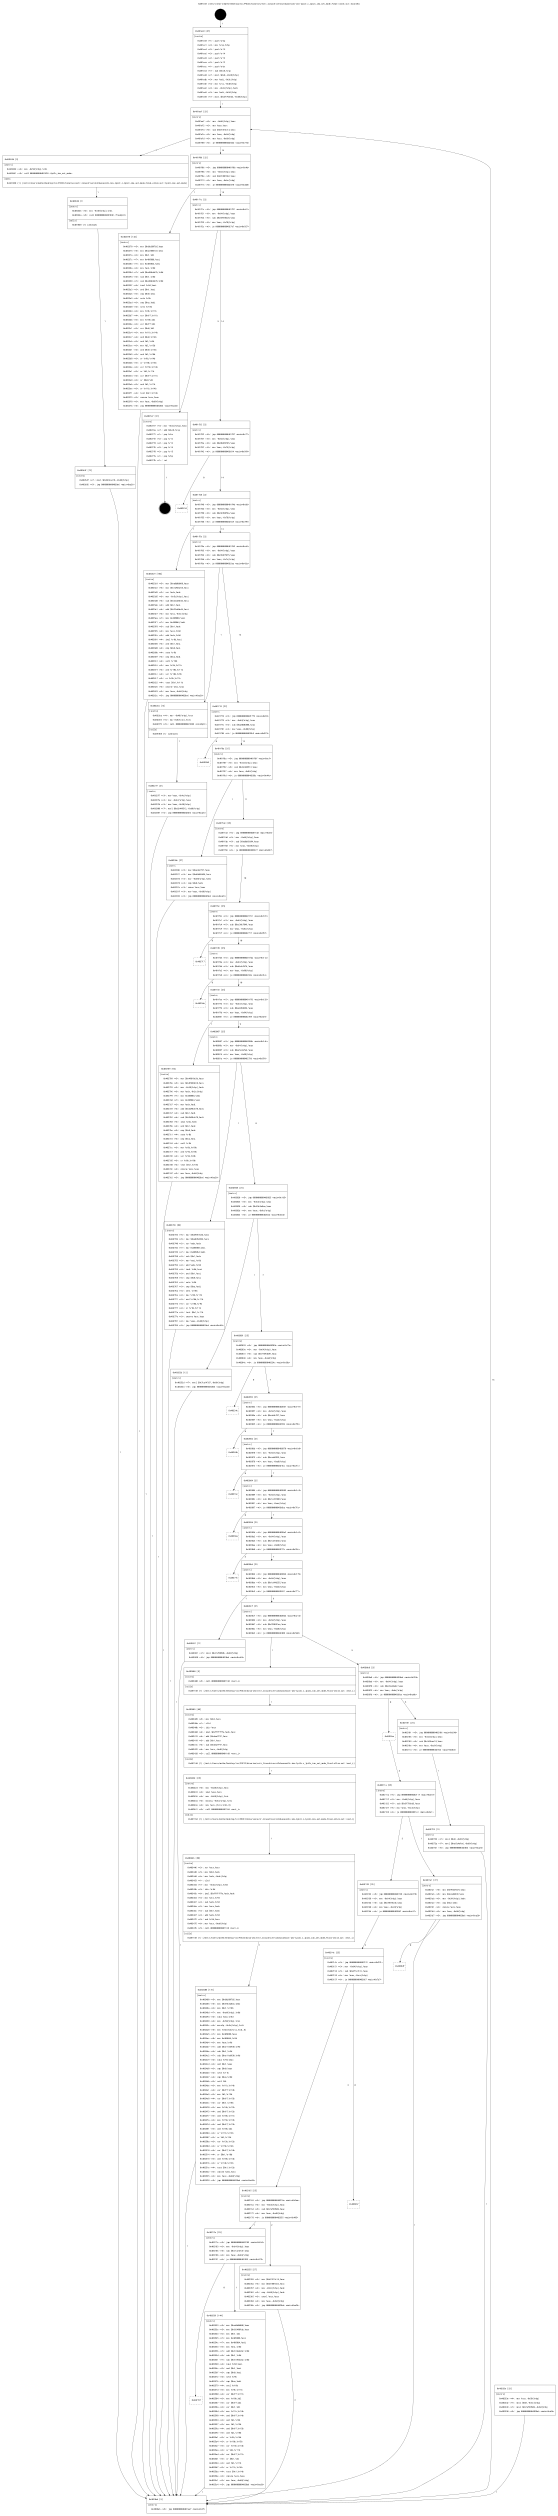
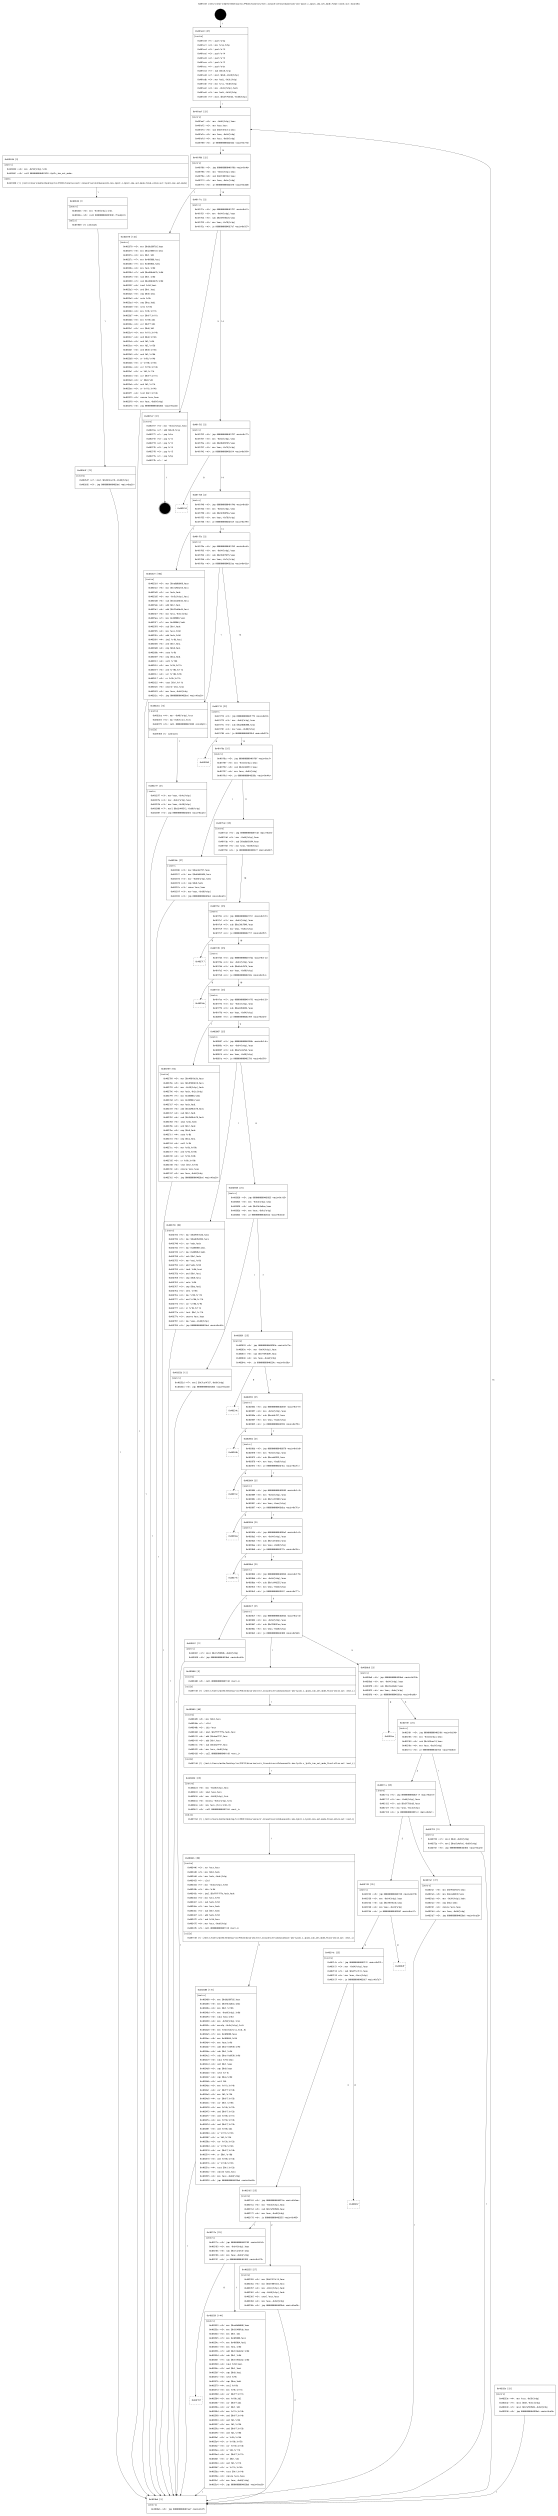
edge "0x401eef [23]" -> "0x40263d [9]": removed, label "1"
edge "0x4028ce" -> "0x40211a [25]": now "0x402101 [25]" -> "0x40211a [25]"
edge "0x4021a1 [27]" -> "0x4028df": now "0x402133 [25]" -> "0x4028df"
